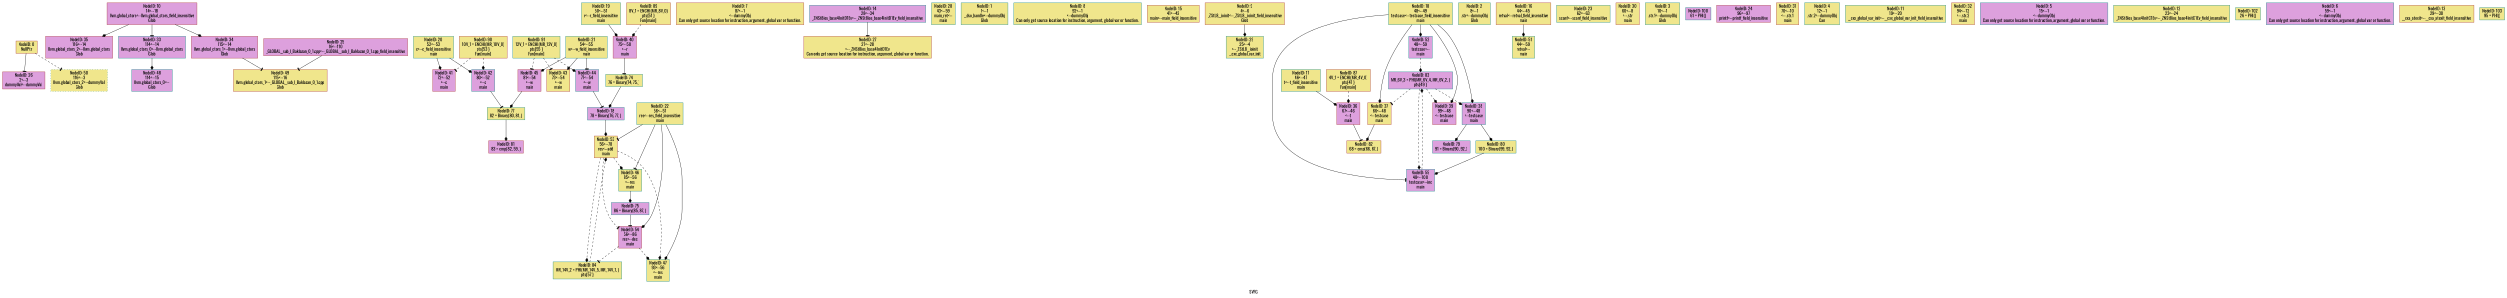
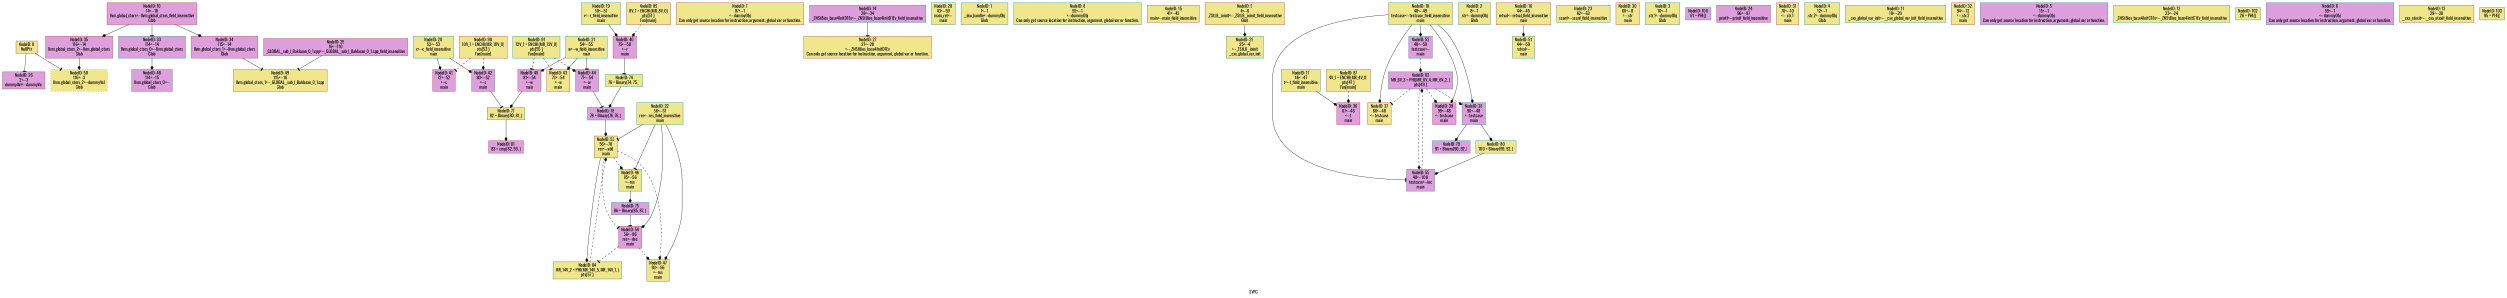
node "NodeID: 4": text "Can" -> "Glob"
edge "NodeID: 0" -> "NodeID: 50": style dashed -> solid
edge "NodeID: 35" -> "NodeID: 50": added
node "NodeID: 78": text "78 = Binary(76, 77, )" -> "78 = Binary(76, 76, )"
node "NodeID: 82": removed
edge "NodeID: 53" -> "NodeID: 84": style dashed -> solid
